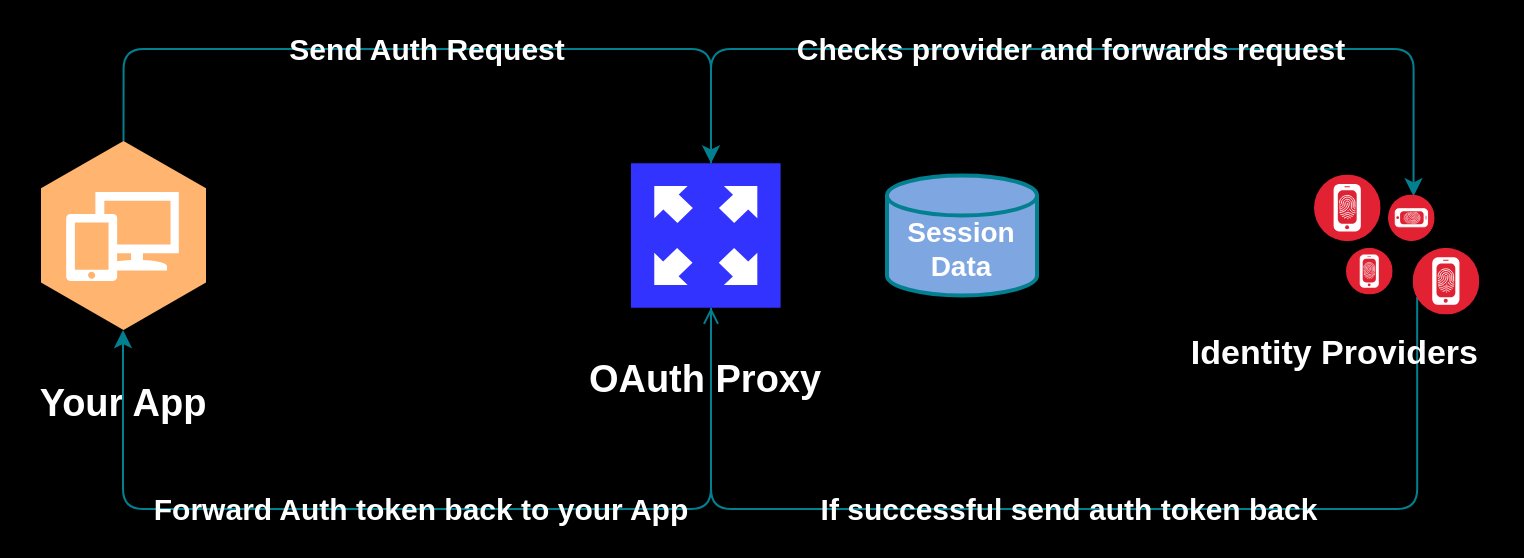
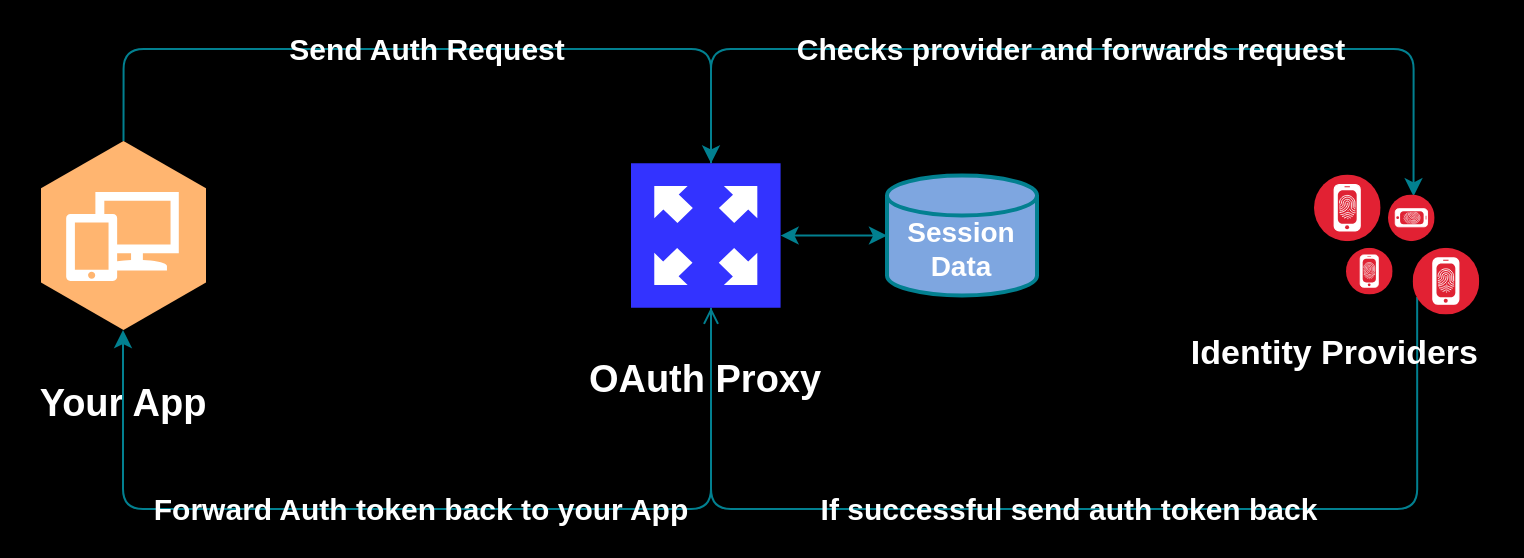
edge "Session Data" -- "OAuth Proxy": added
